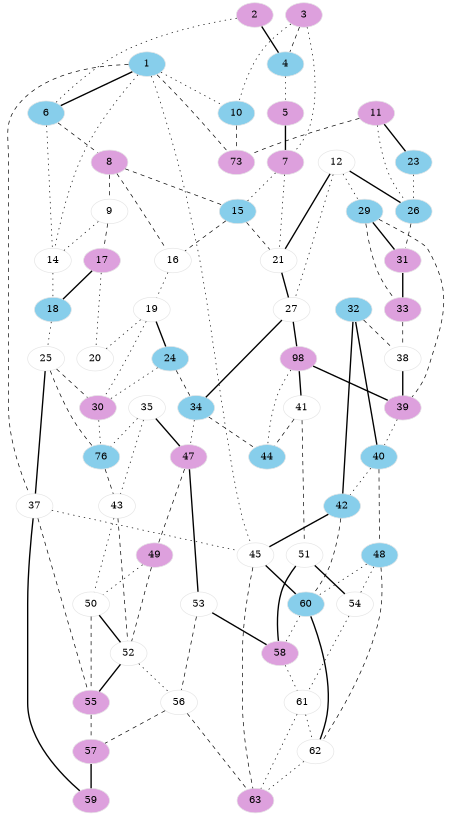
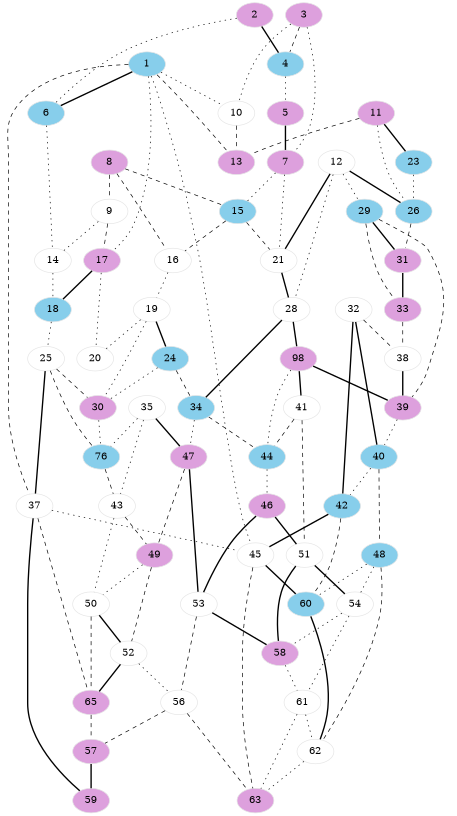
node "10": fillcolor skyblue -> white
edge "6" -- "8": removed
edge "1" -- "14": now "1" -- "17"
node "73": label "73" -> "13"
node "27": label "27" -> "28"
node "32": fillcolor skyblue -> white
node "46": added
edge "43" -- "52": now "43" -- "49"
edge "60" -- "58": now "54" -- "58"
node "55": label "55" -> "65"
